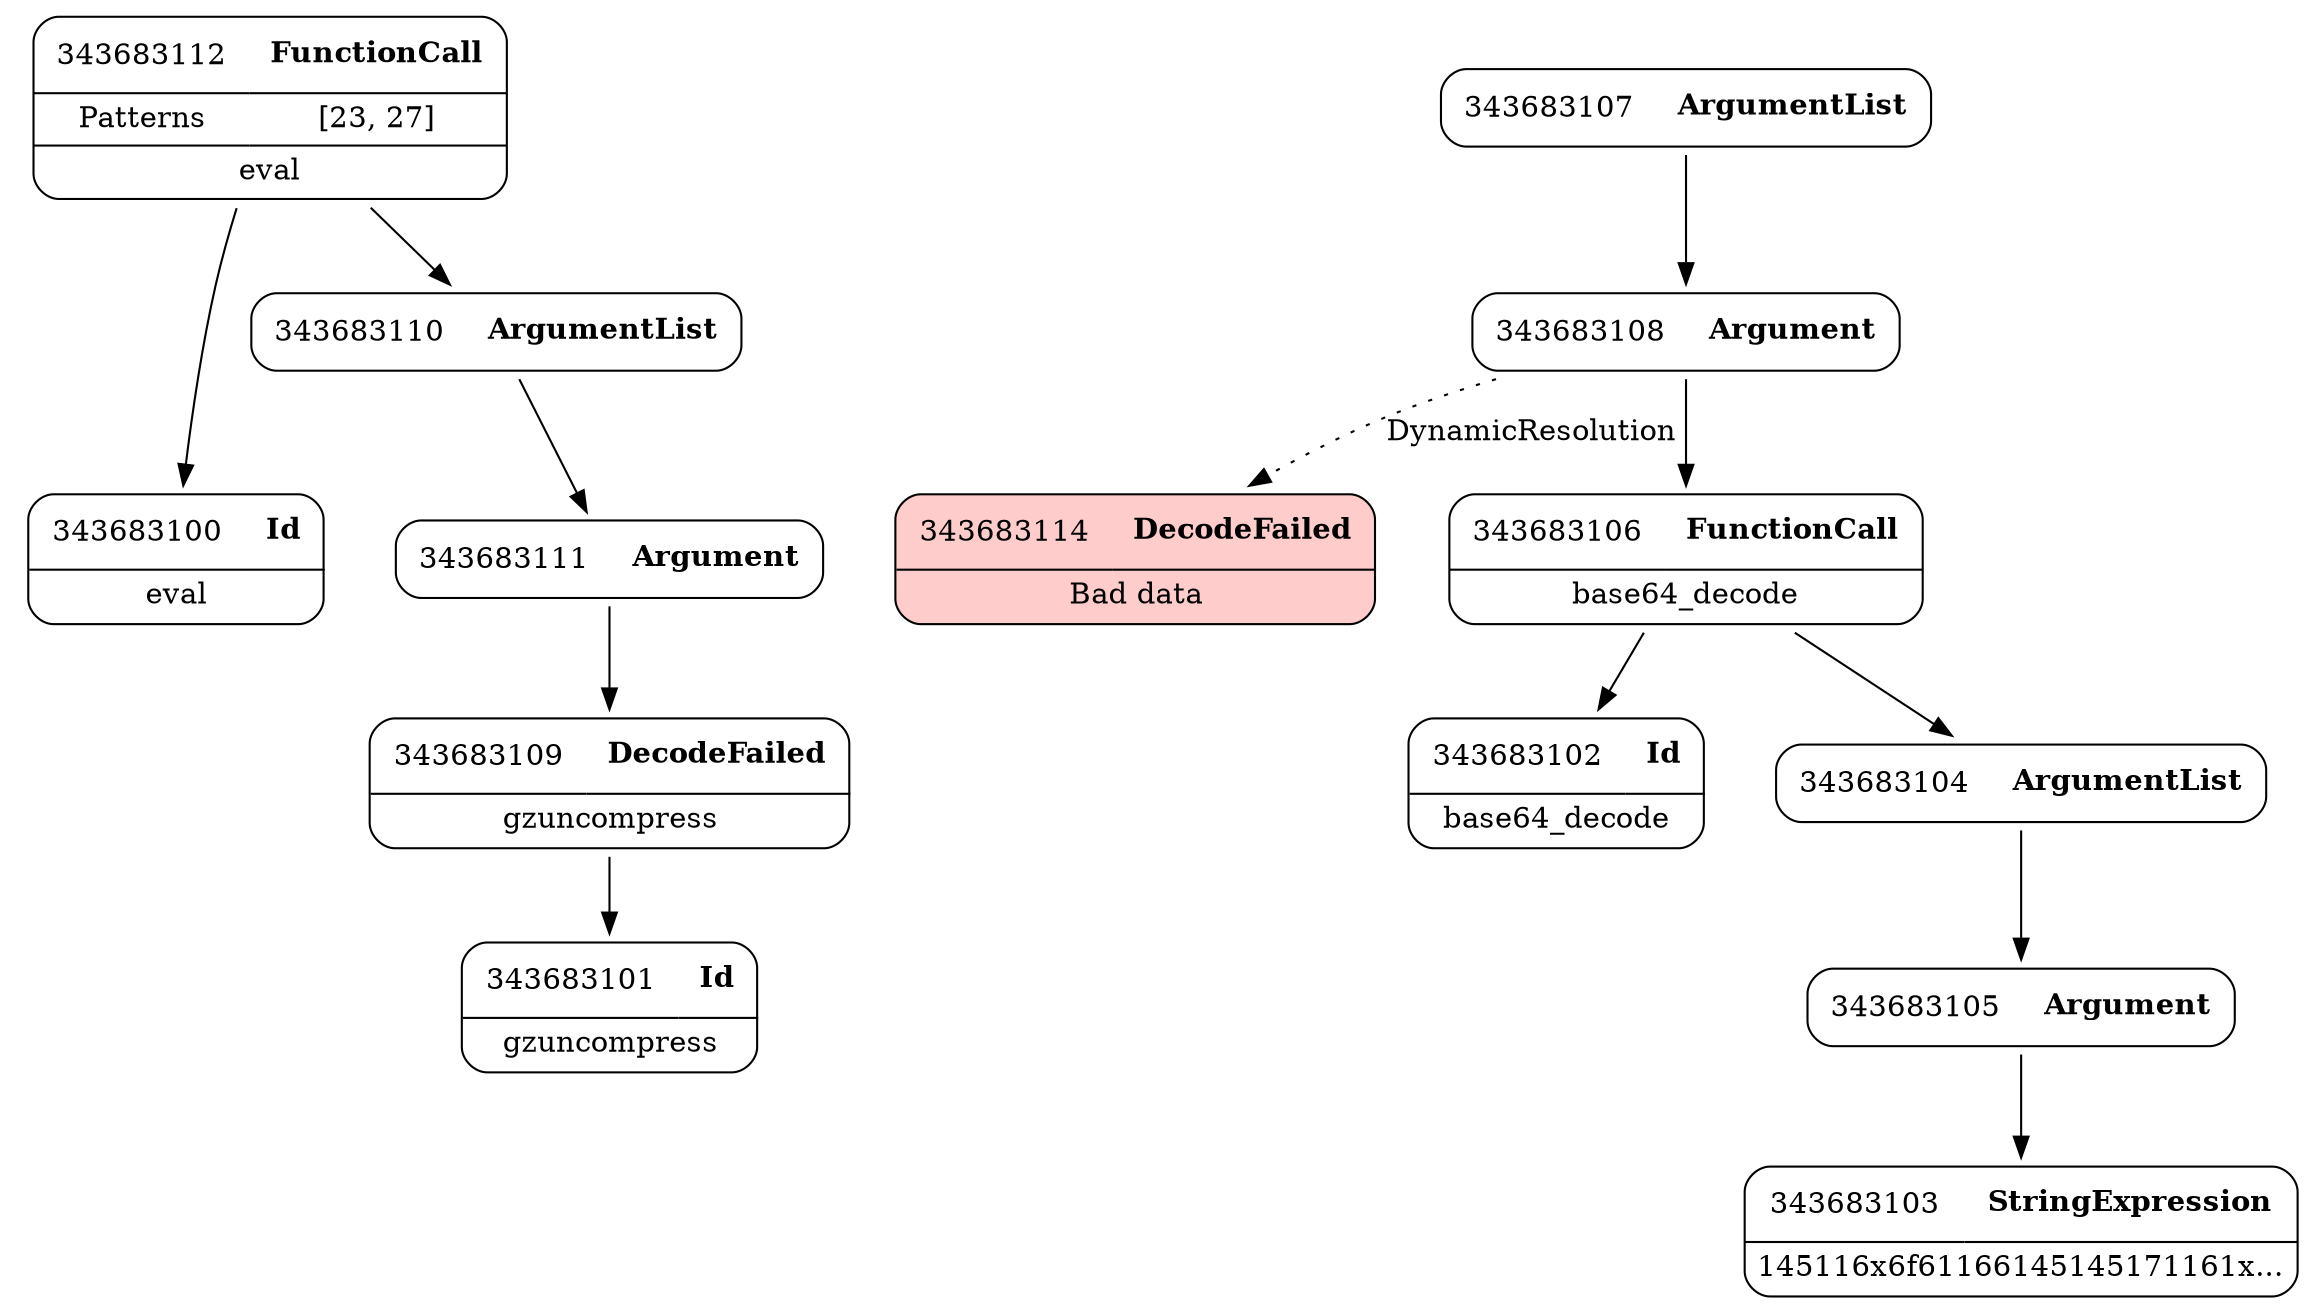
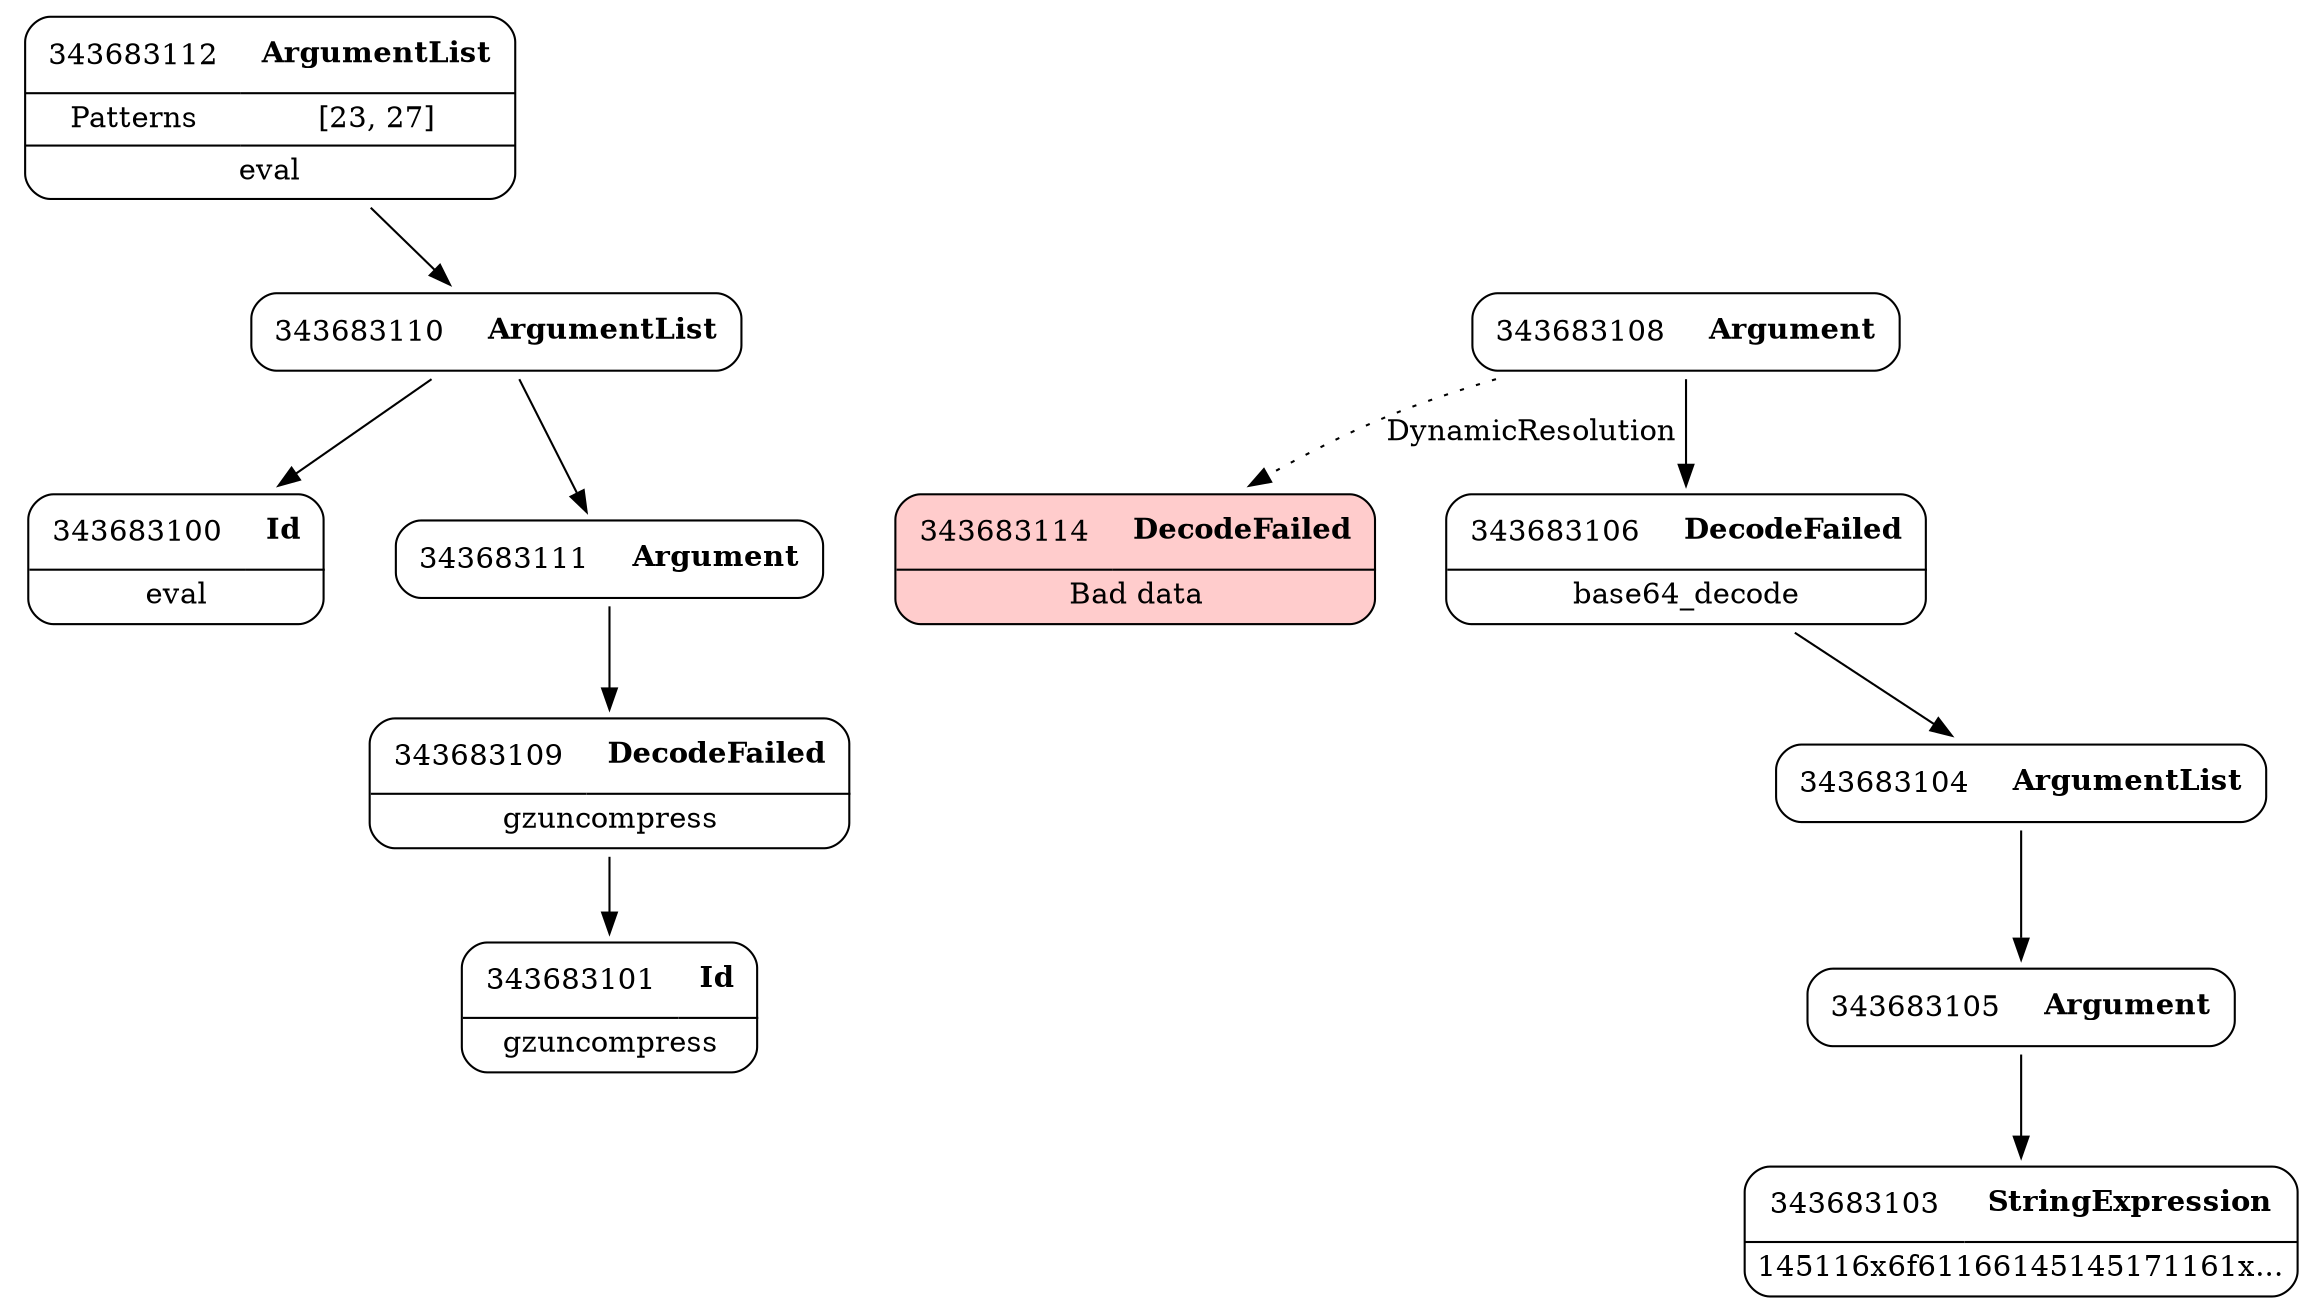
node "343683112": text "FunctionCall" -> "ArgumentList"
node "343683107": removed
edge "343683112" -> "343683100": now "343683110" -> "343683100"
node "343683106": text "FunctionCall" -> "DecodeFailed"
node "343683102": removed
